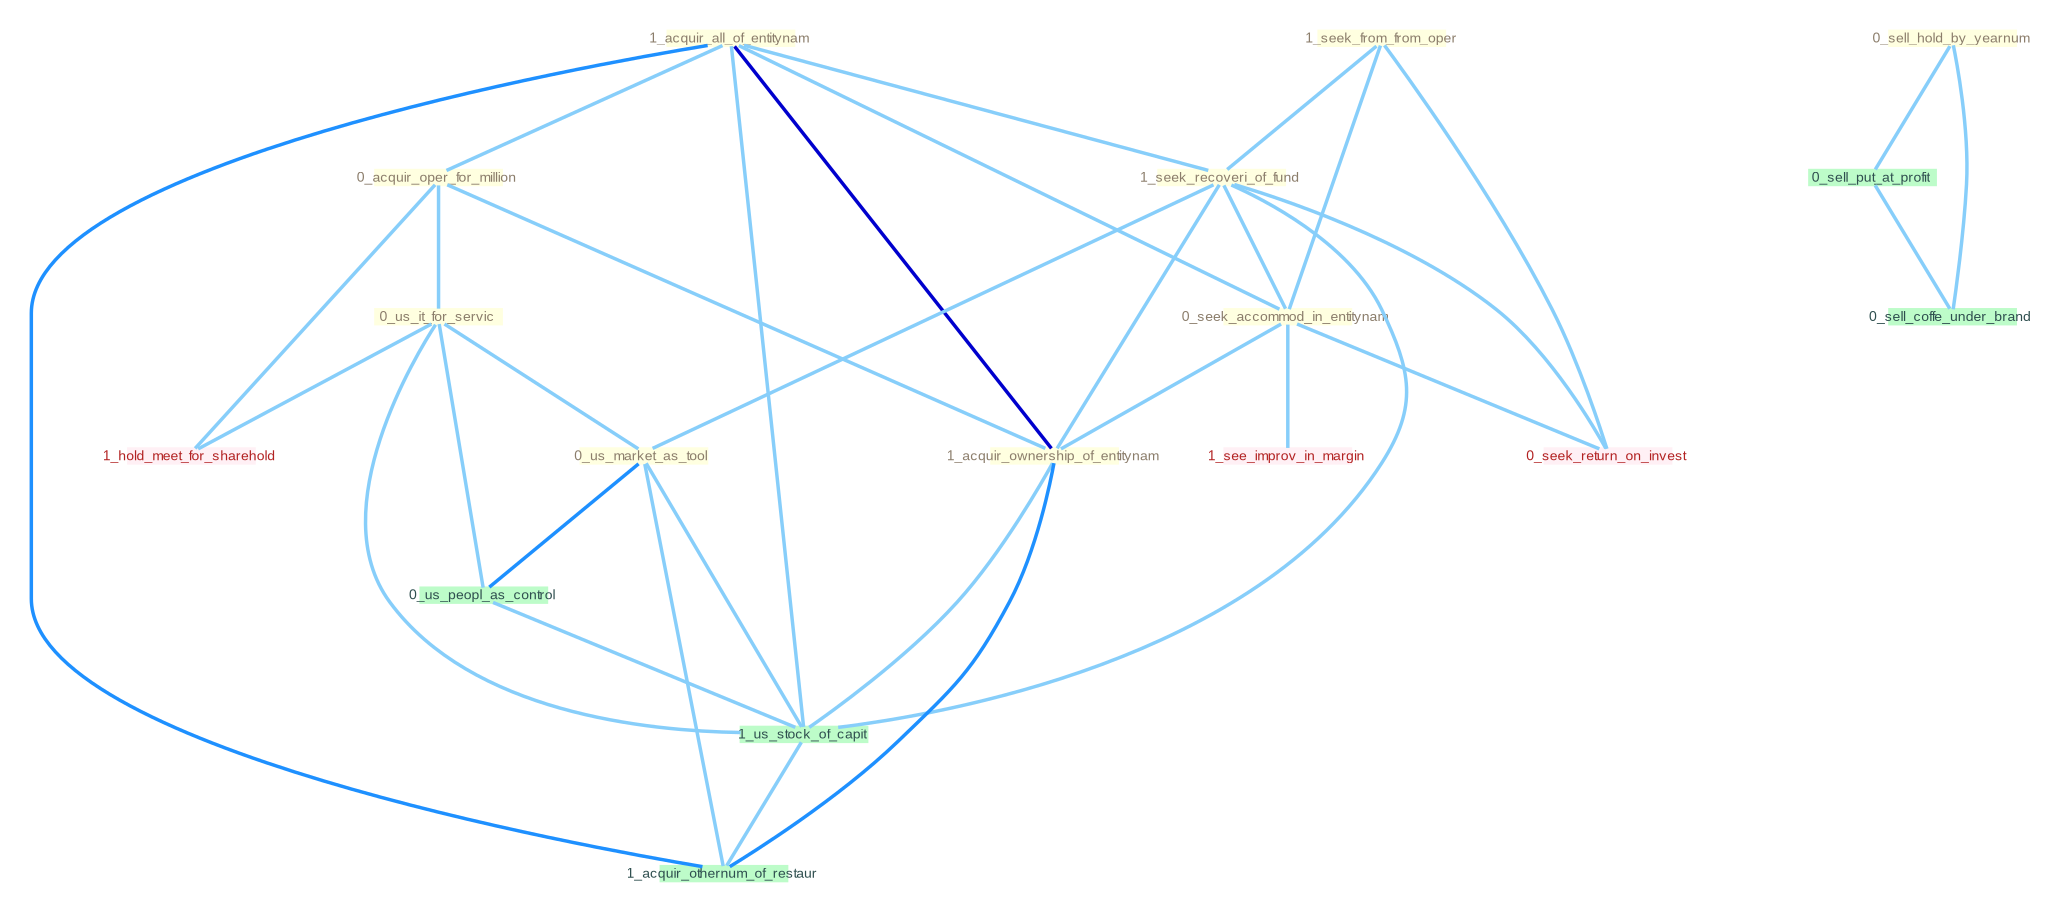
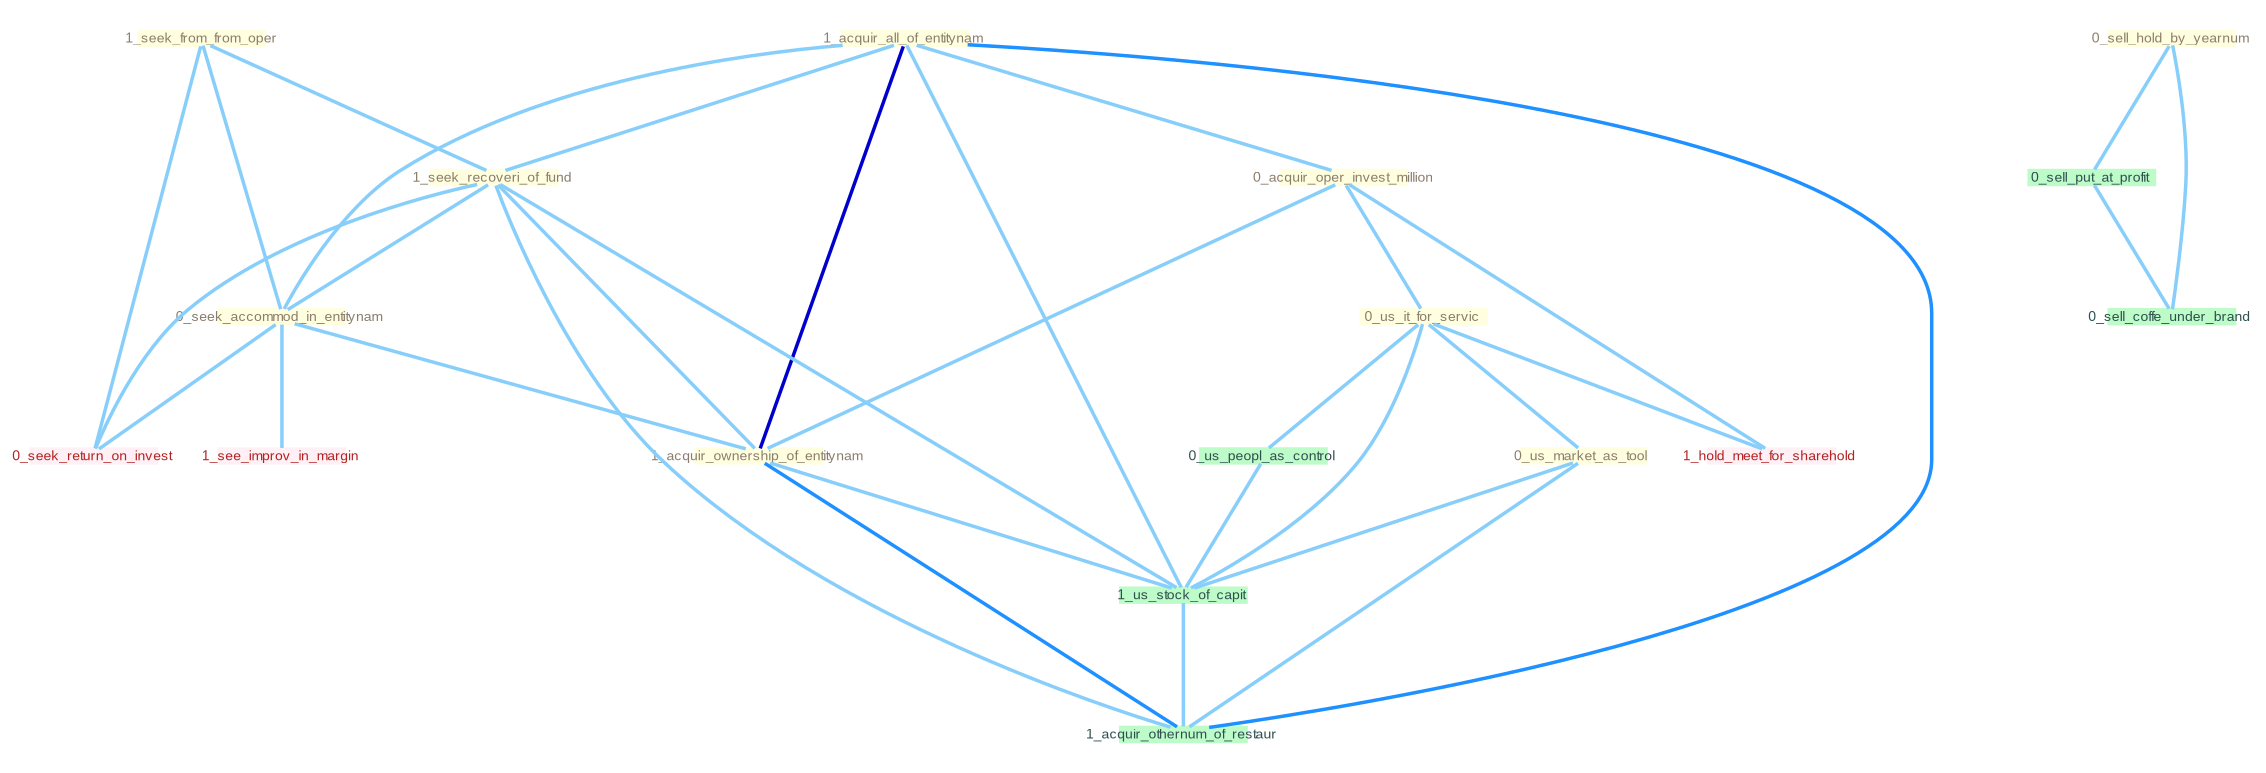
node "0_acquir_oper_for_million": label "0_acquir_oper_for_million" -> "0_acquir_oper_invest_million"
edge "1_seek_recoveri_of_fund" -- "0_us_market_as_tool": now "1_seek_recoveri_of_fund" -- "1_acquir_othernum_of_restaur"
edge "0_us_market_as_tool" -- "0_us_peopl_as_control": removed
